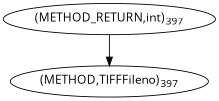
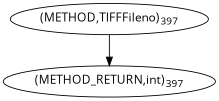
edge "(METHOD_RETURN,int)" -> "(METHOD,TIFFFileno)": reversed
